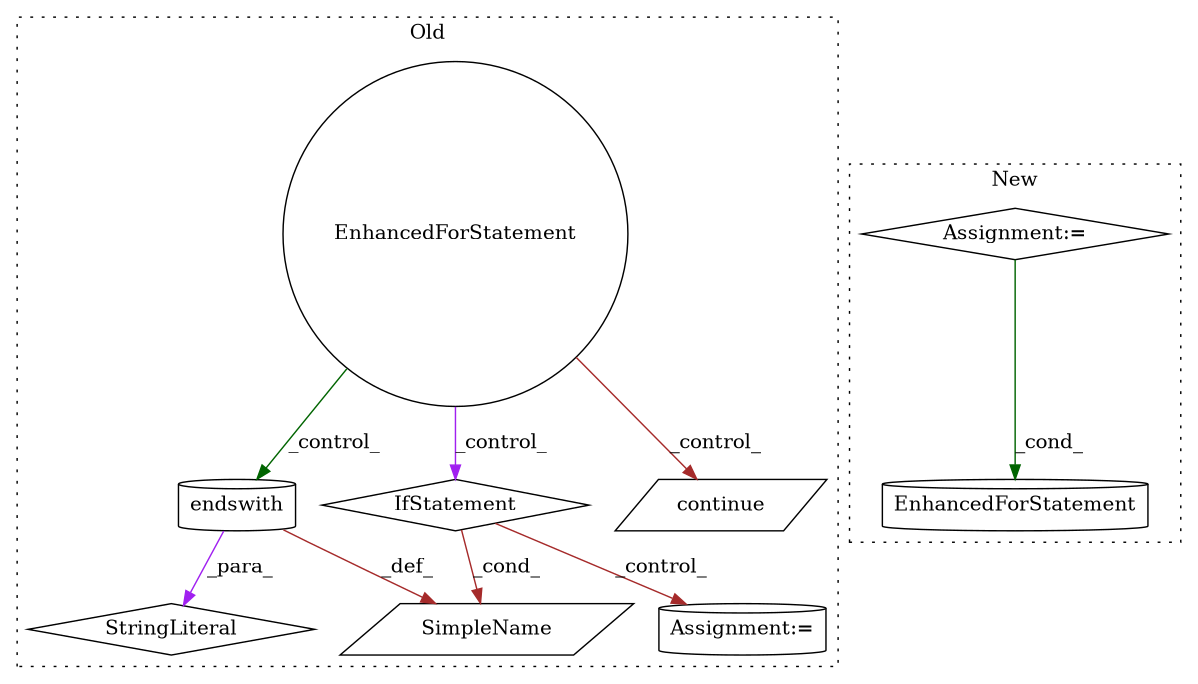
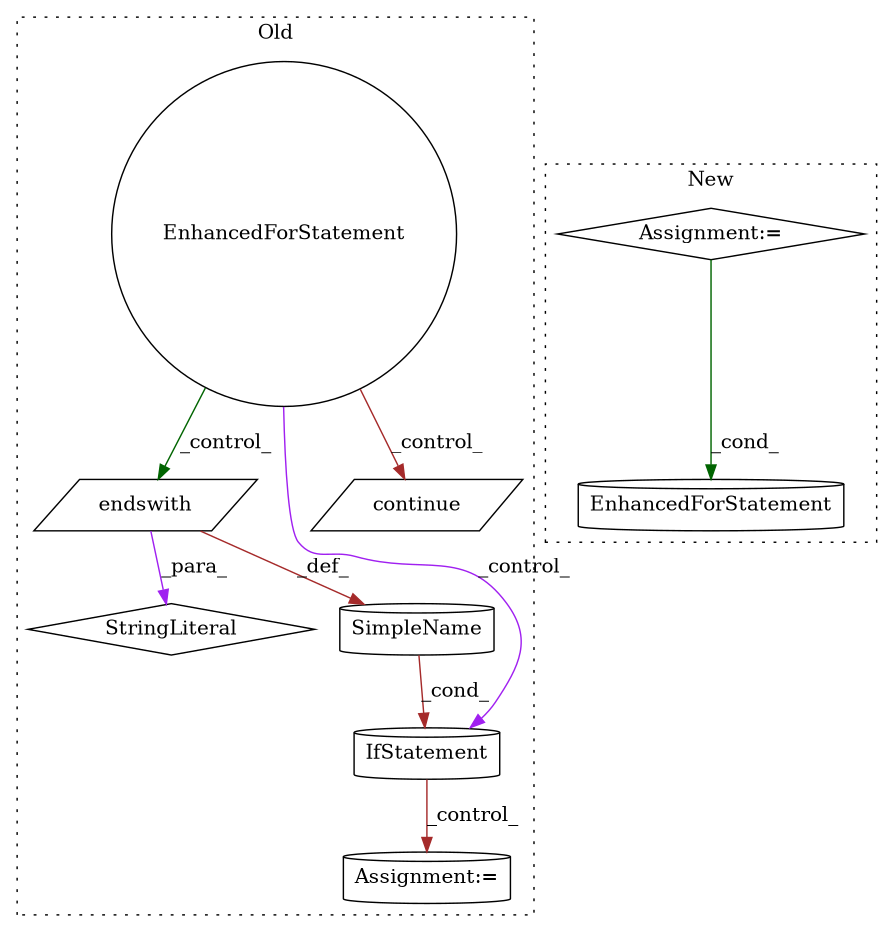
node "endswith": shape cylinder -> parallelogram
node "IfStatement": shape diamond -> cylinder
edge "IfStatement" -> "SimpleName": reversed
node "SimpleName": shape parallelogram -> cylinder
